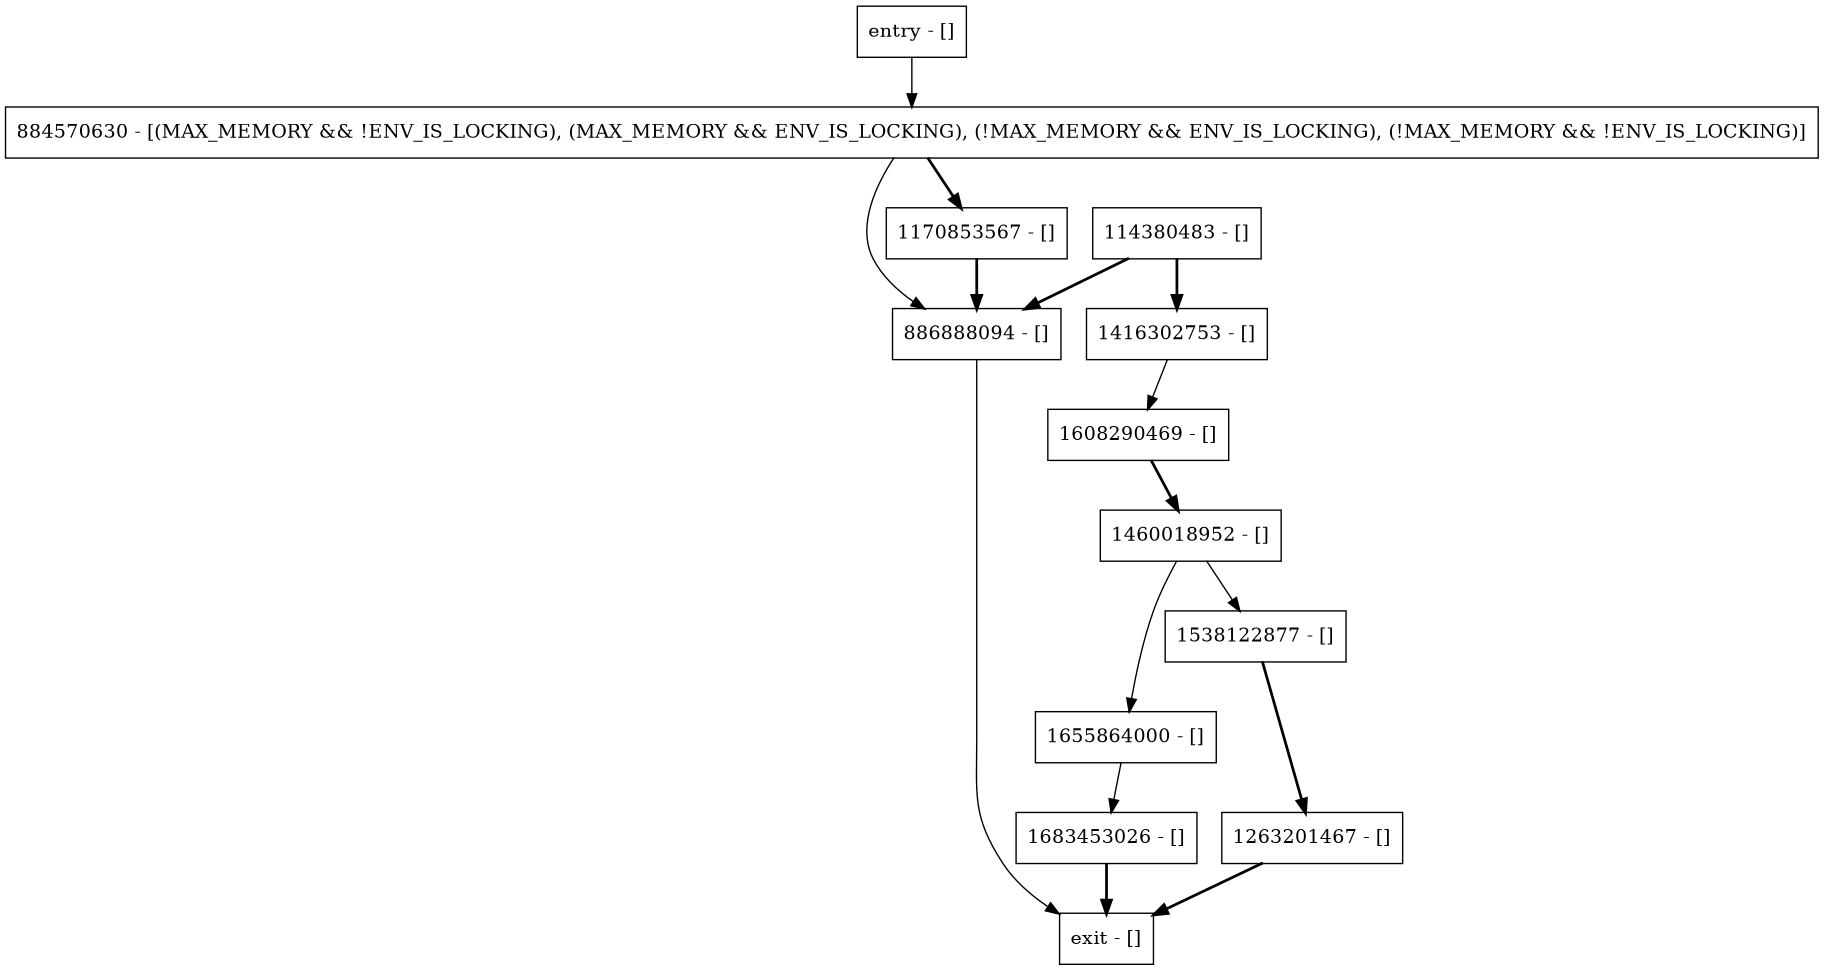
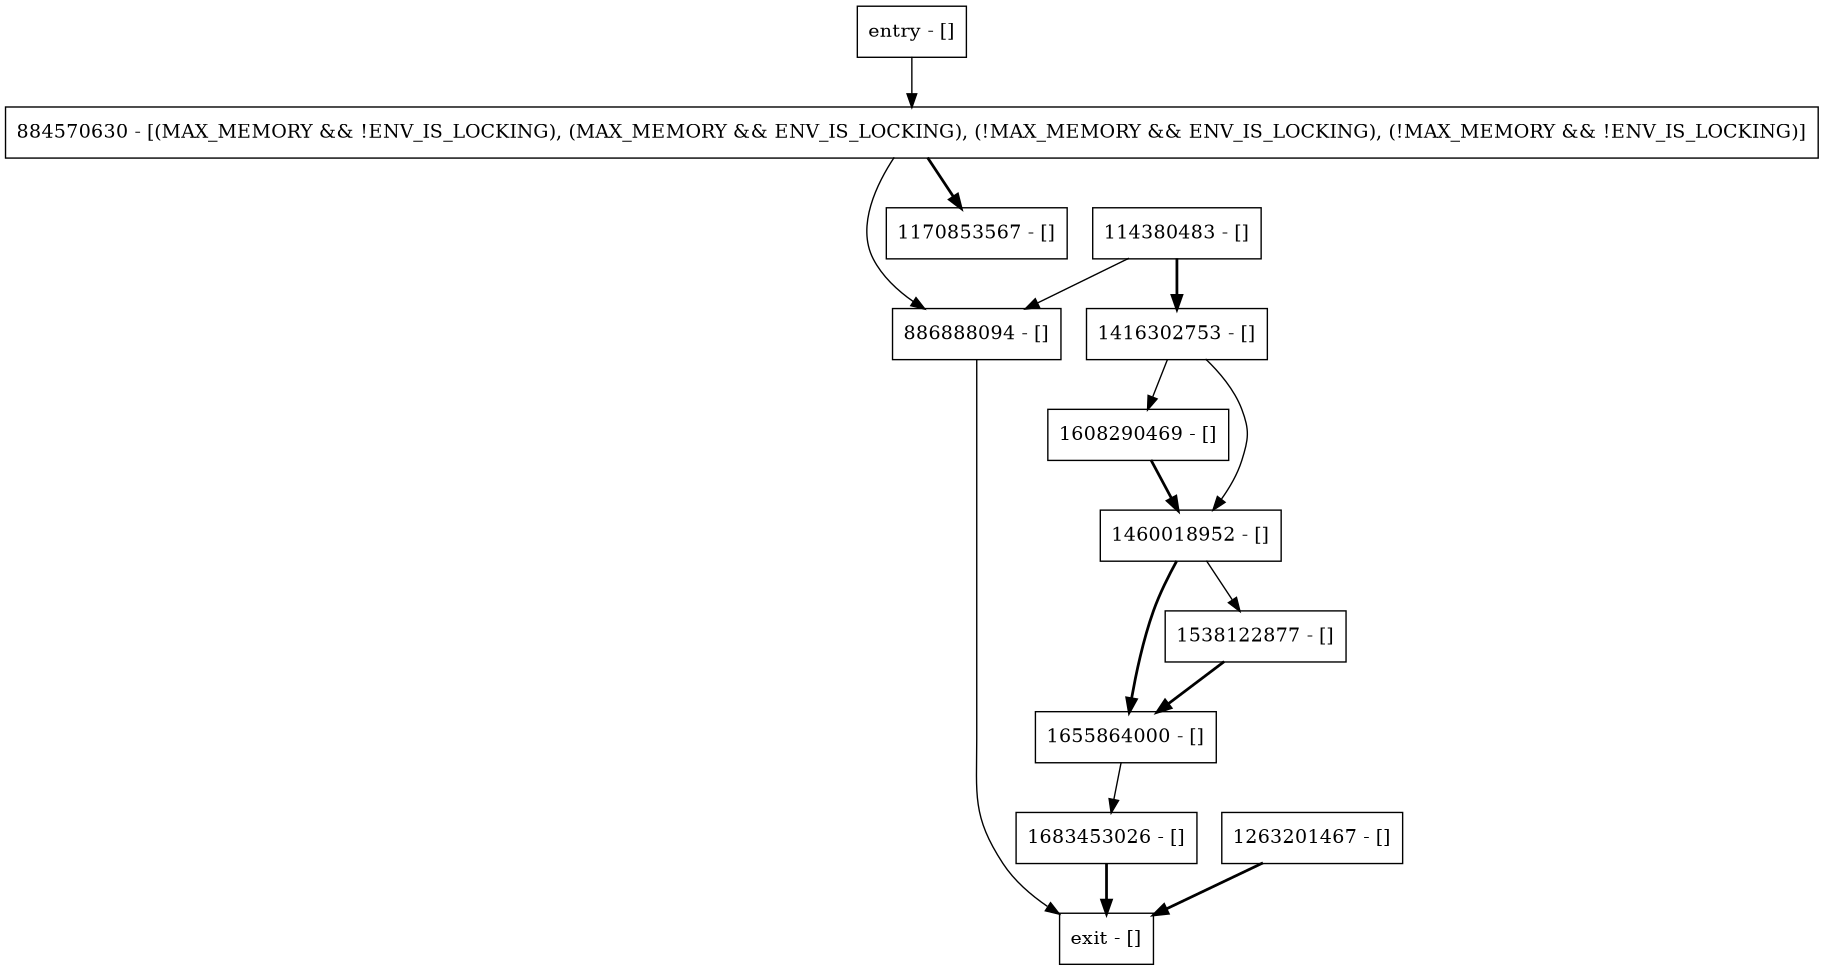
edge "1170853567 - []" -> "886888094 - []": removed
edge "114380483 - []" -> "886888094 - []": style bold -> solid
edge "1416302753 - []" -> "1460018952 - []": added
edge "1460018952 - []" -> "1655864000 - []": style solid -> bold
edge "1538122877 - []" -> "1263201467 - []": now "1538122877 - []" -> "1655864000 - []"
